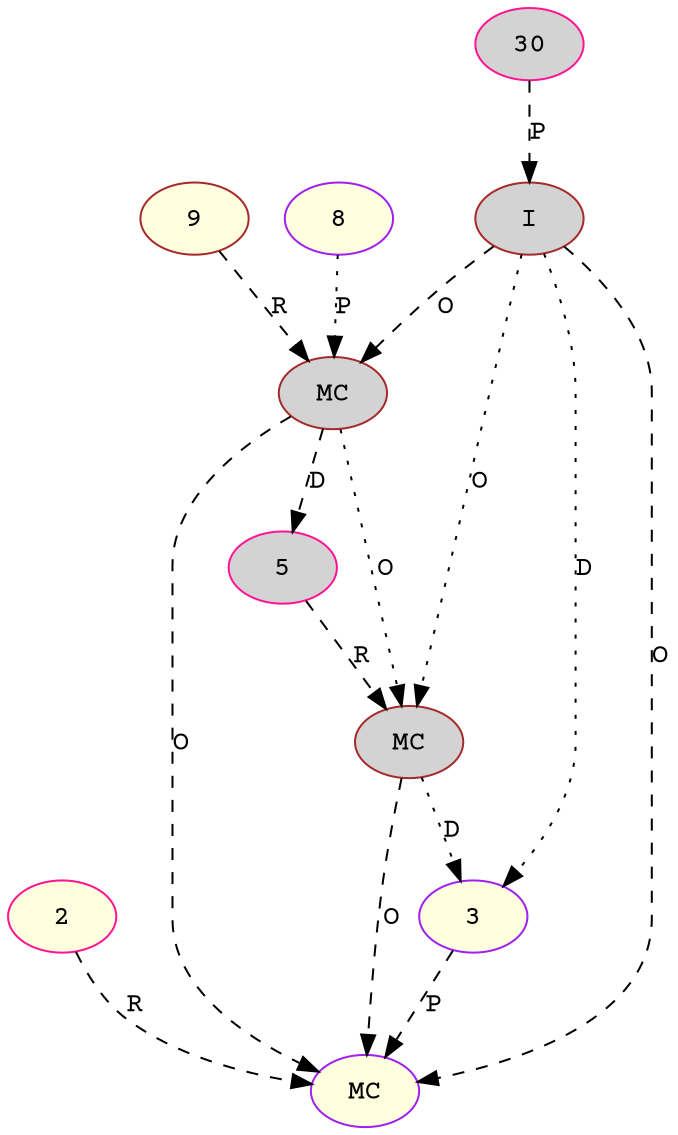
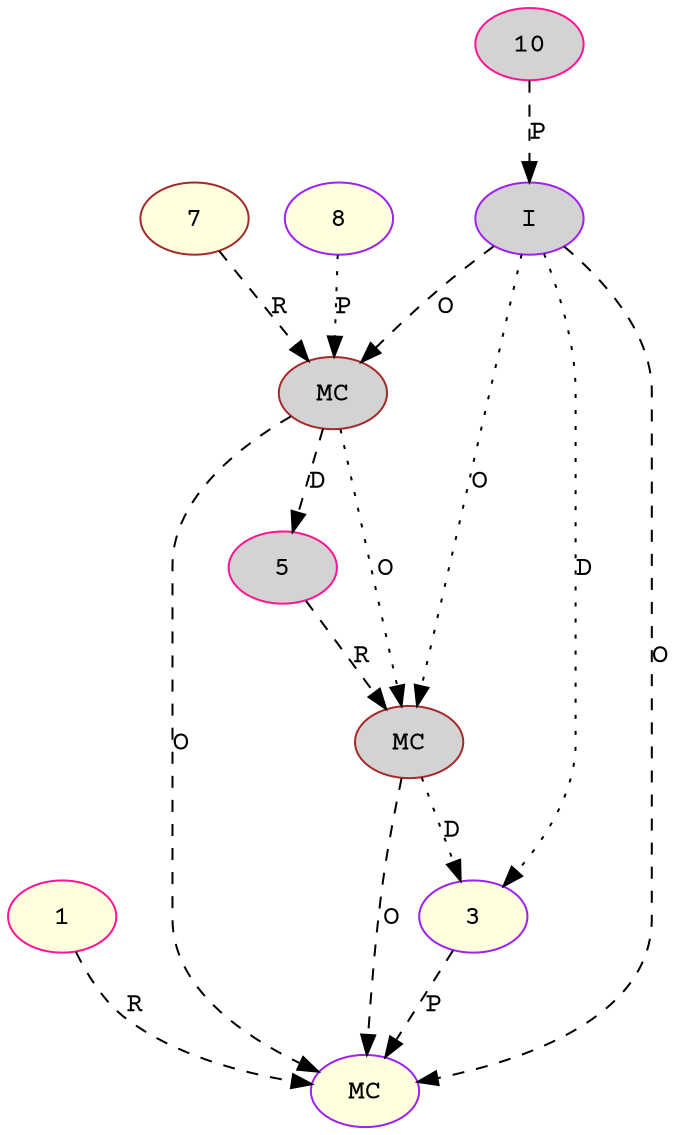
node "30": label "30" -> "10"
node "9": label "9" -> "7"
node "I": color brown -> purple
node "2": label "2" -> "1"
